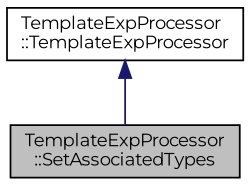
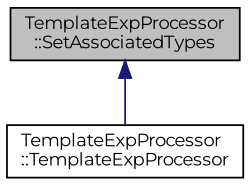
edge "TemplateExpProcessor ::SetAssociatedTypes" -> "TemplateExpProcessor ::TemplateExpProcessor": reversed
